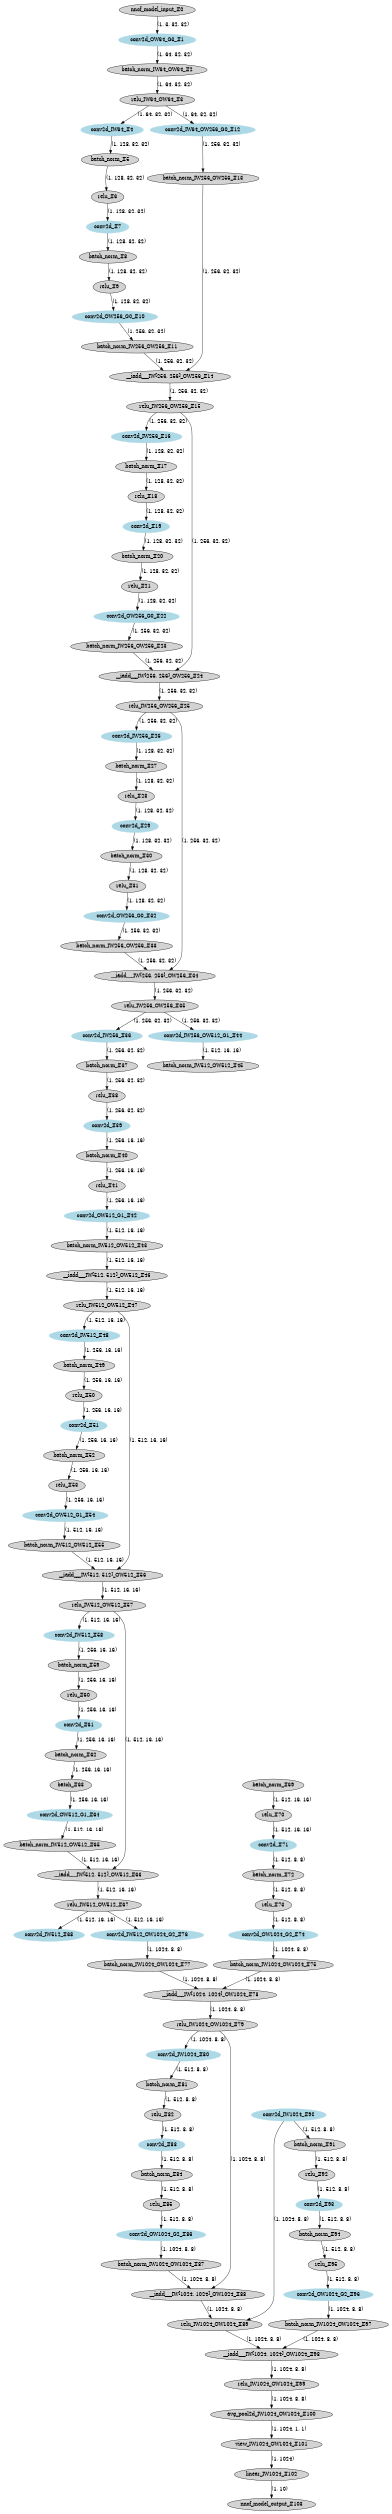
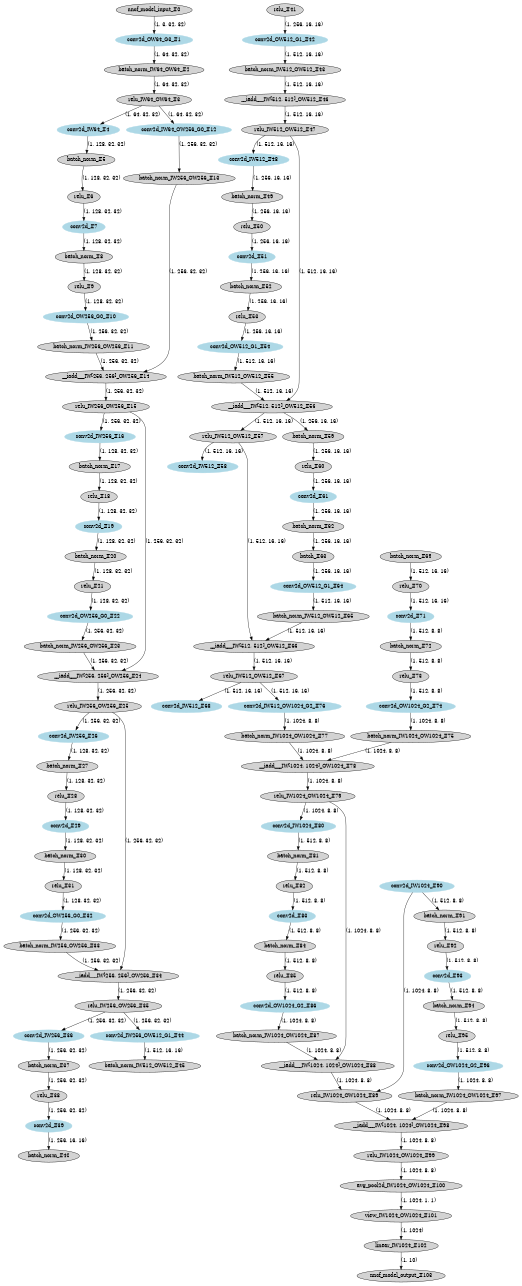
edge "batch_norm_#40" -> "relu_#41": removed, label "(1, 256, 16, 16)"
edge "conv2d_IW512_#58" -> "batch_norm_#59": now "__iadd___IW[512, 512]_OW512_#56" -> "batch_norm_#59"
